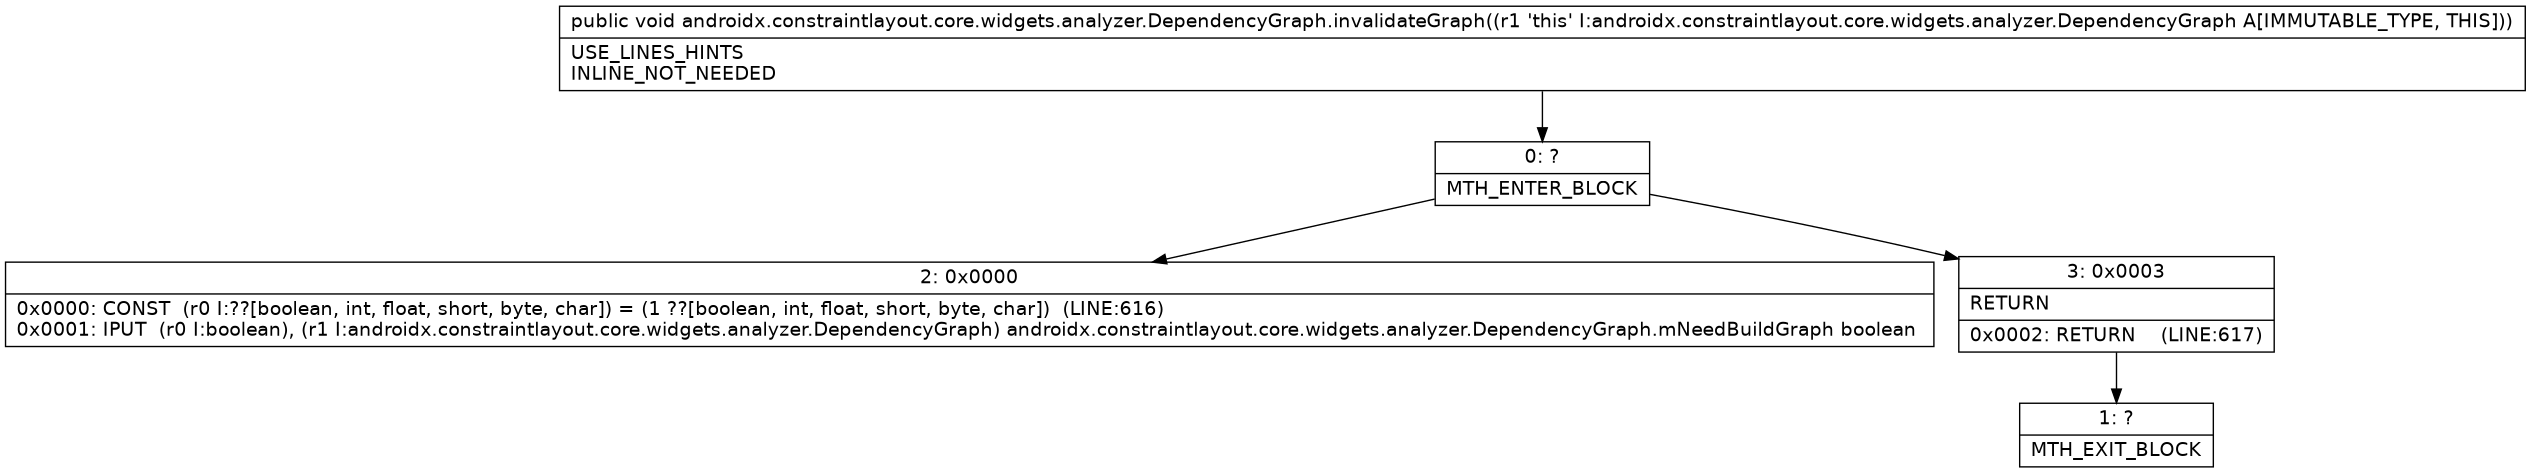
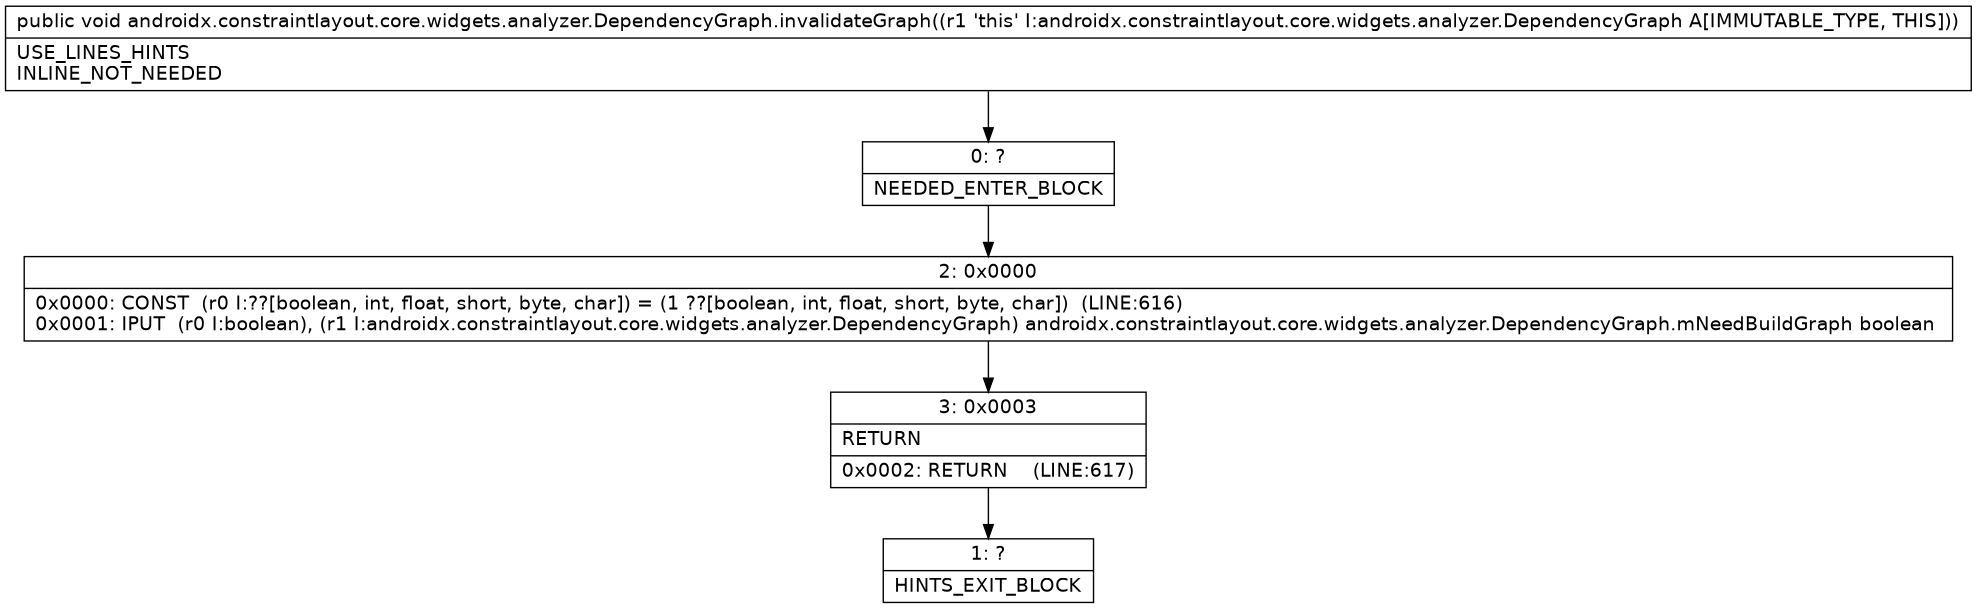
node "0: ?": text "MTH_ENTER_BLOCK" -> "NEEDED_ENTER_BLOCK"
edge "0: ?" -> "3: 0x0003": now "2: 0x0000" -> "3: 0x0003"
node "1: ?": text "MTH_EXIT_BLOCK" -> "HINTS_EXIT_BLOCK"
